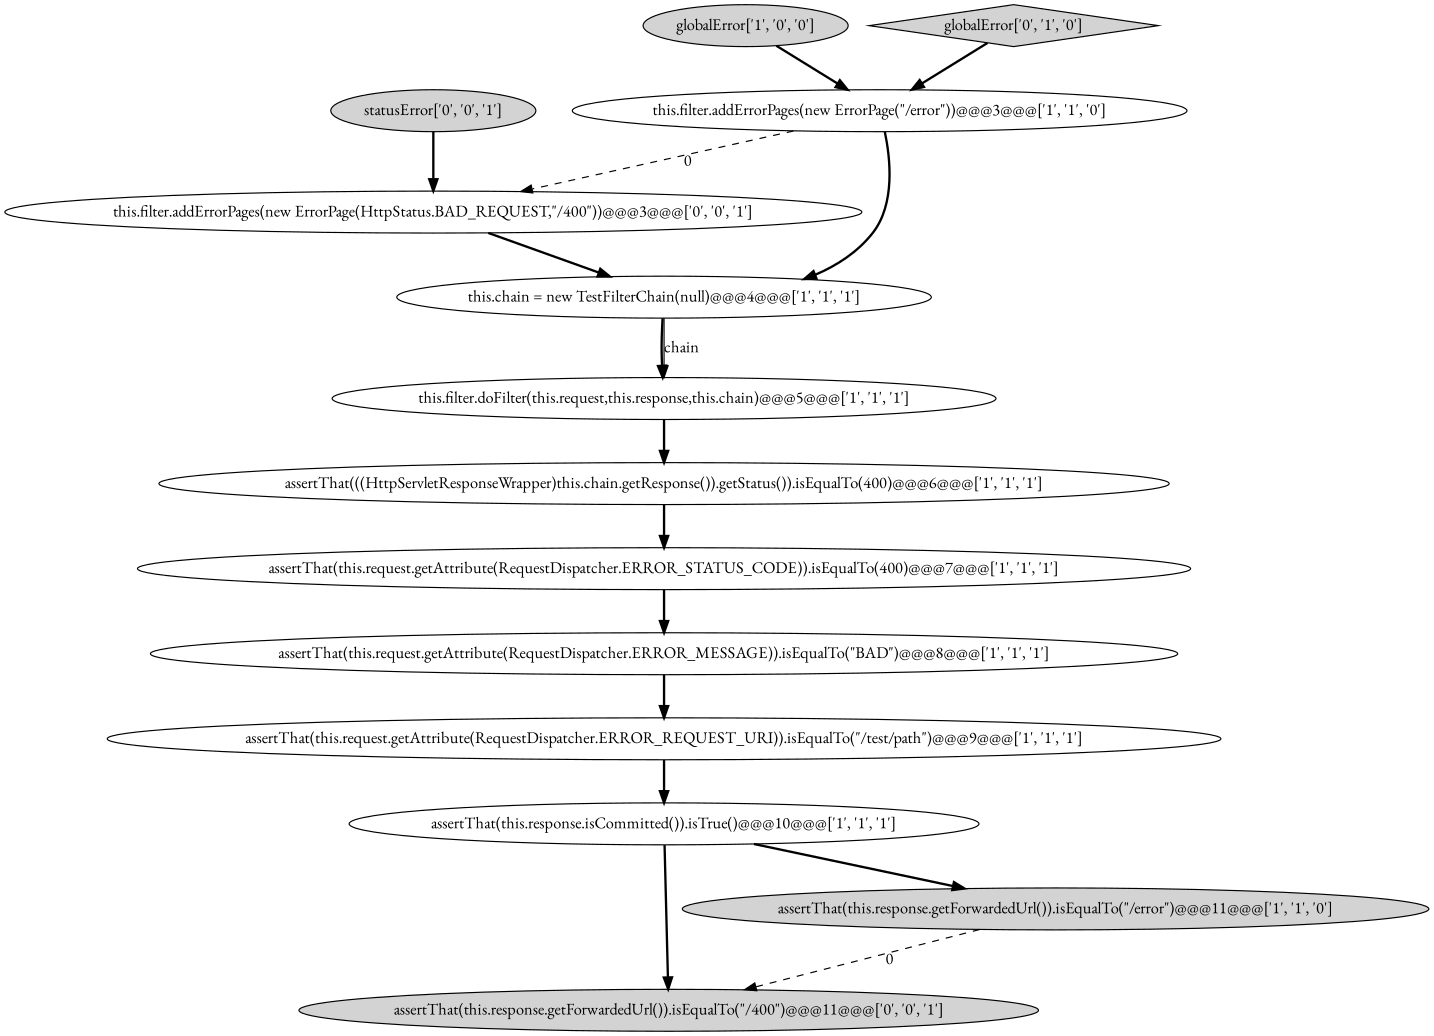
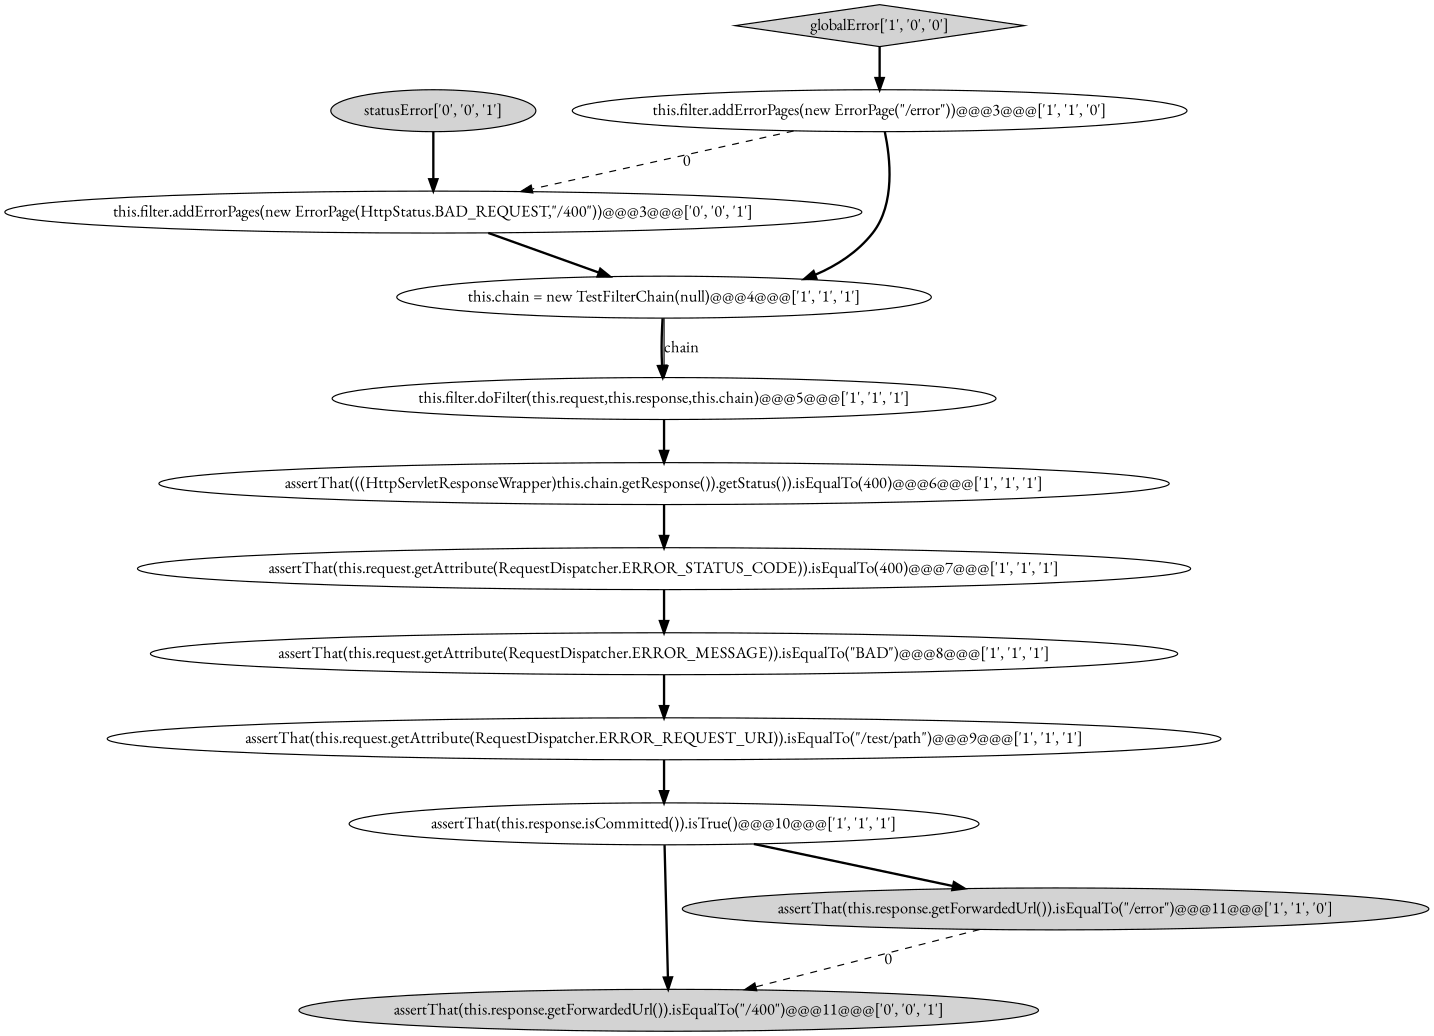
node "globalError['1', '0', '0']": shape ellipse -> diamond
node "globalError['0', '1', '0']": removed
